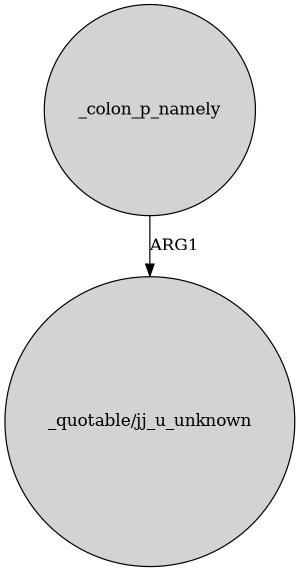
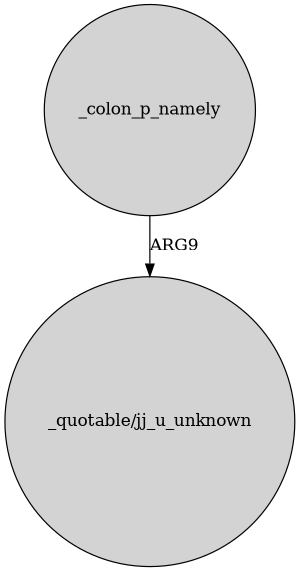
edge "_colon_p_namely" -> "_quotable/jj_u_unknown": label "ARG1" -> "ARG9"
